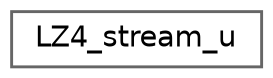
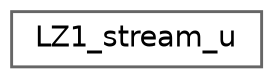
node "LZ4_stream_u": label "LZ4_stream_u" -> "LZ1_stream_u"
